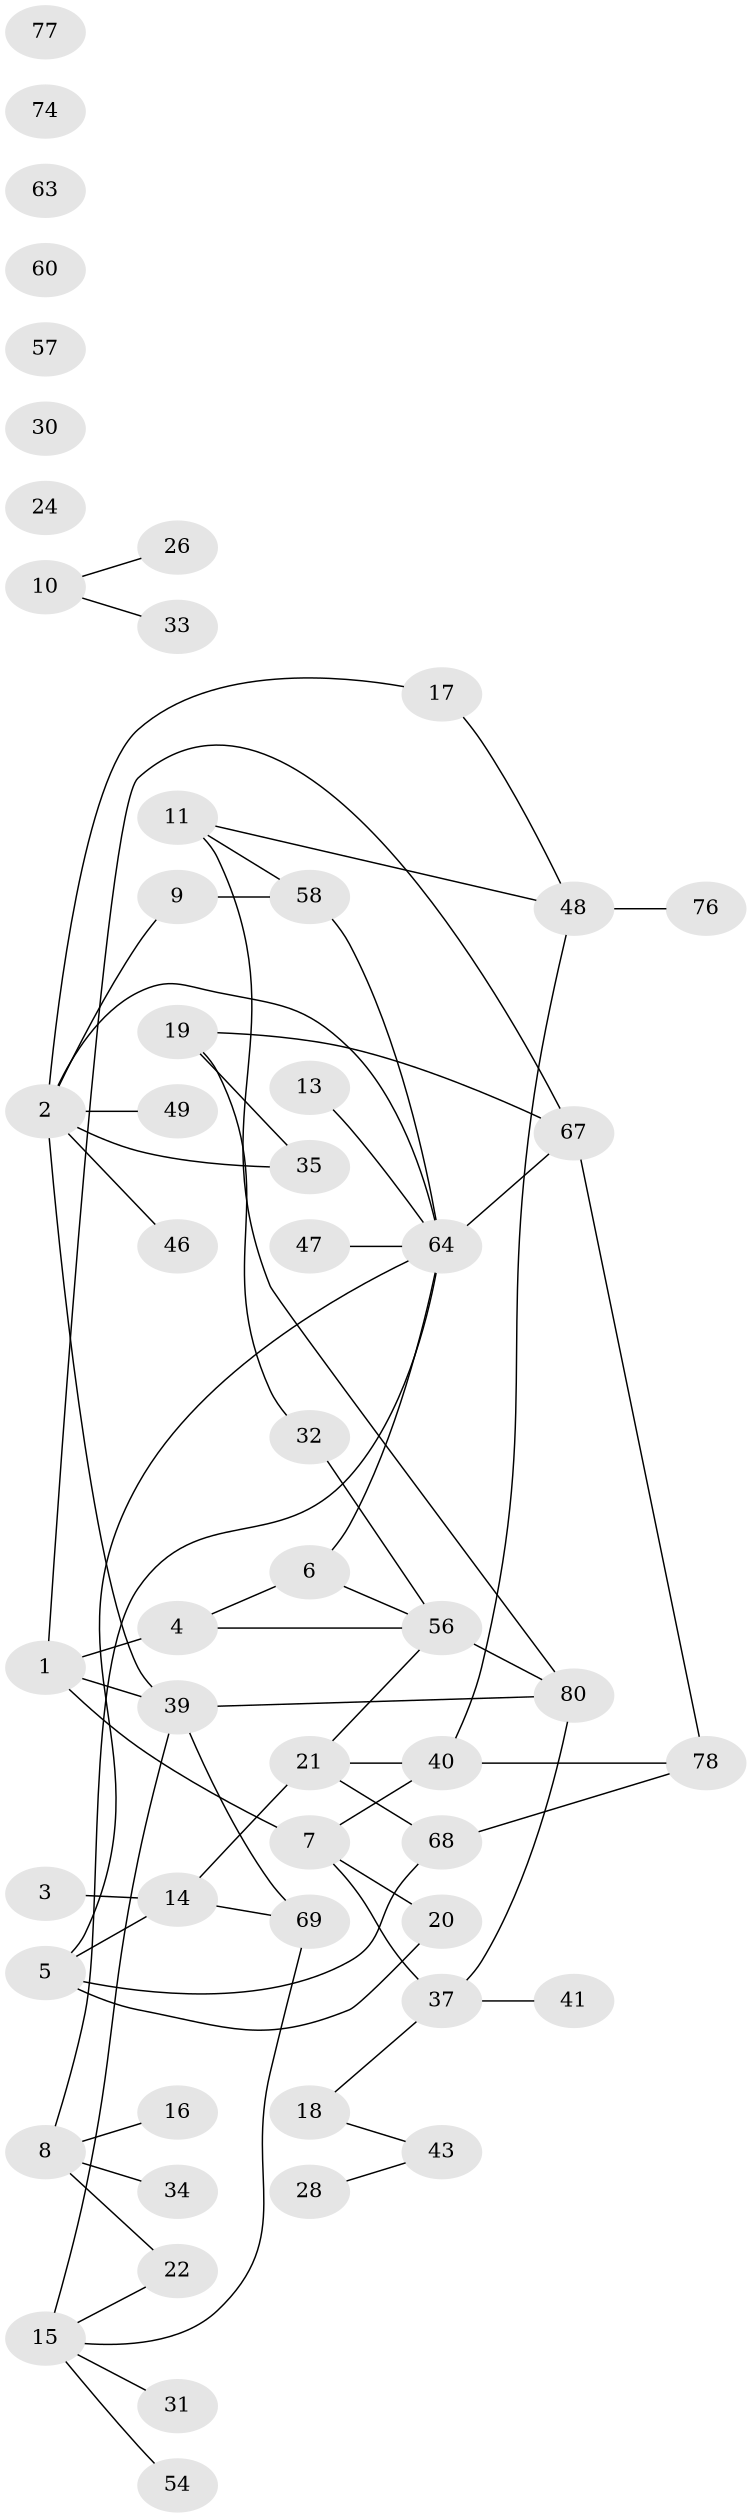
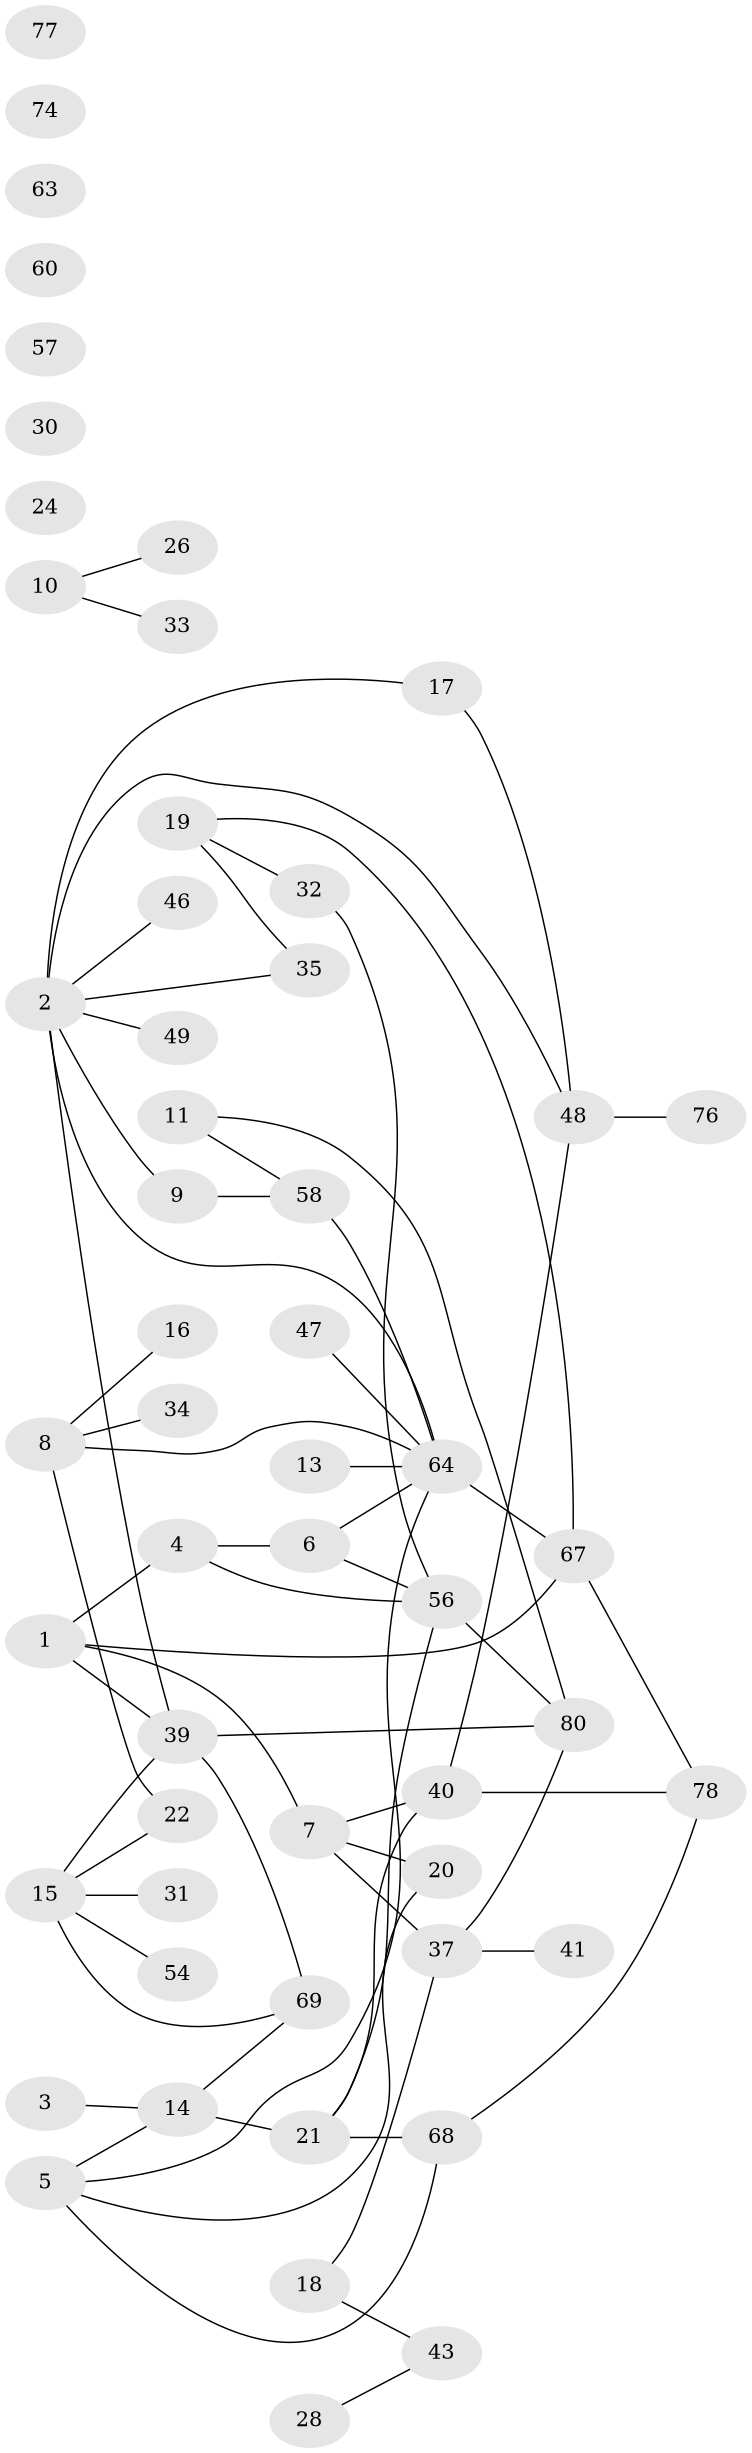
edge "11" -- "48": now "2" -- "48"
